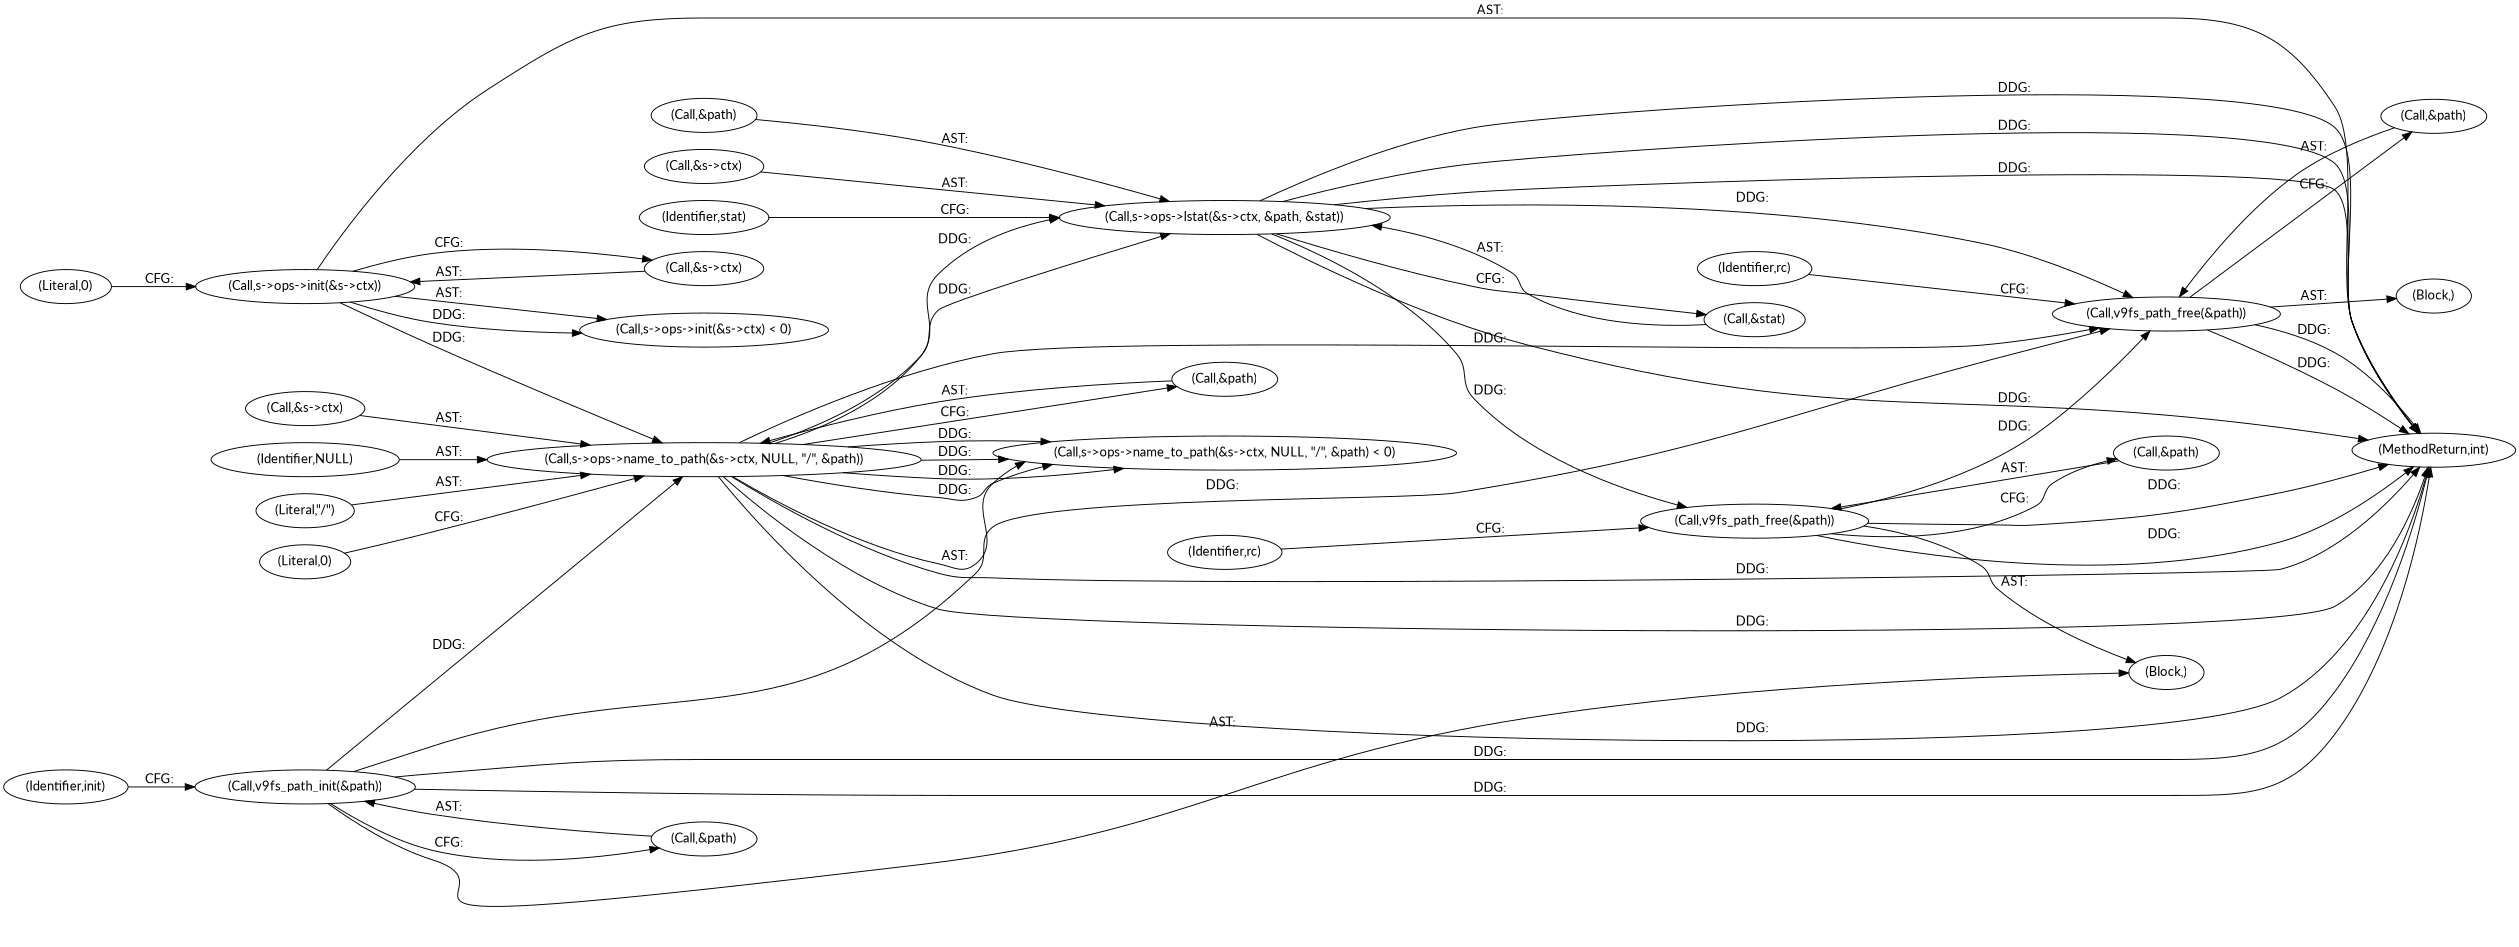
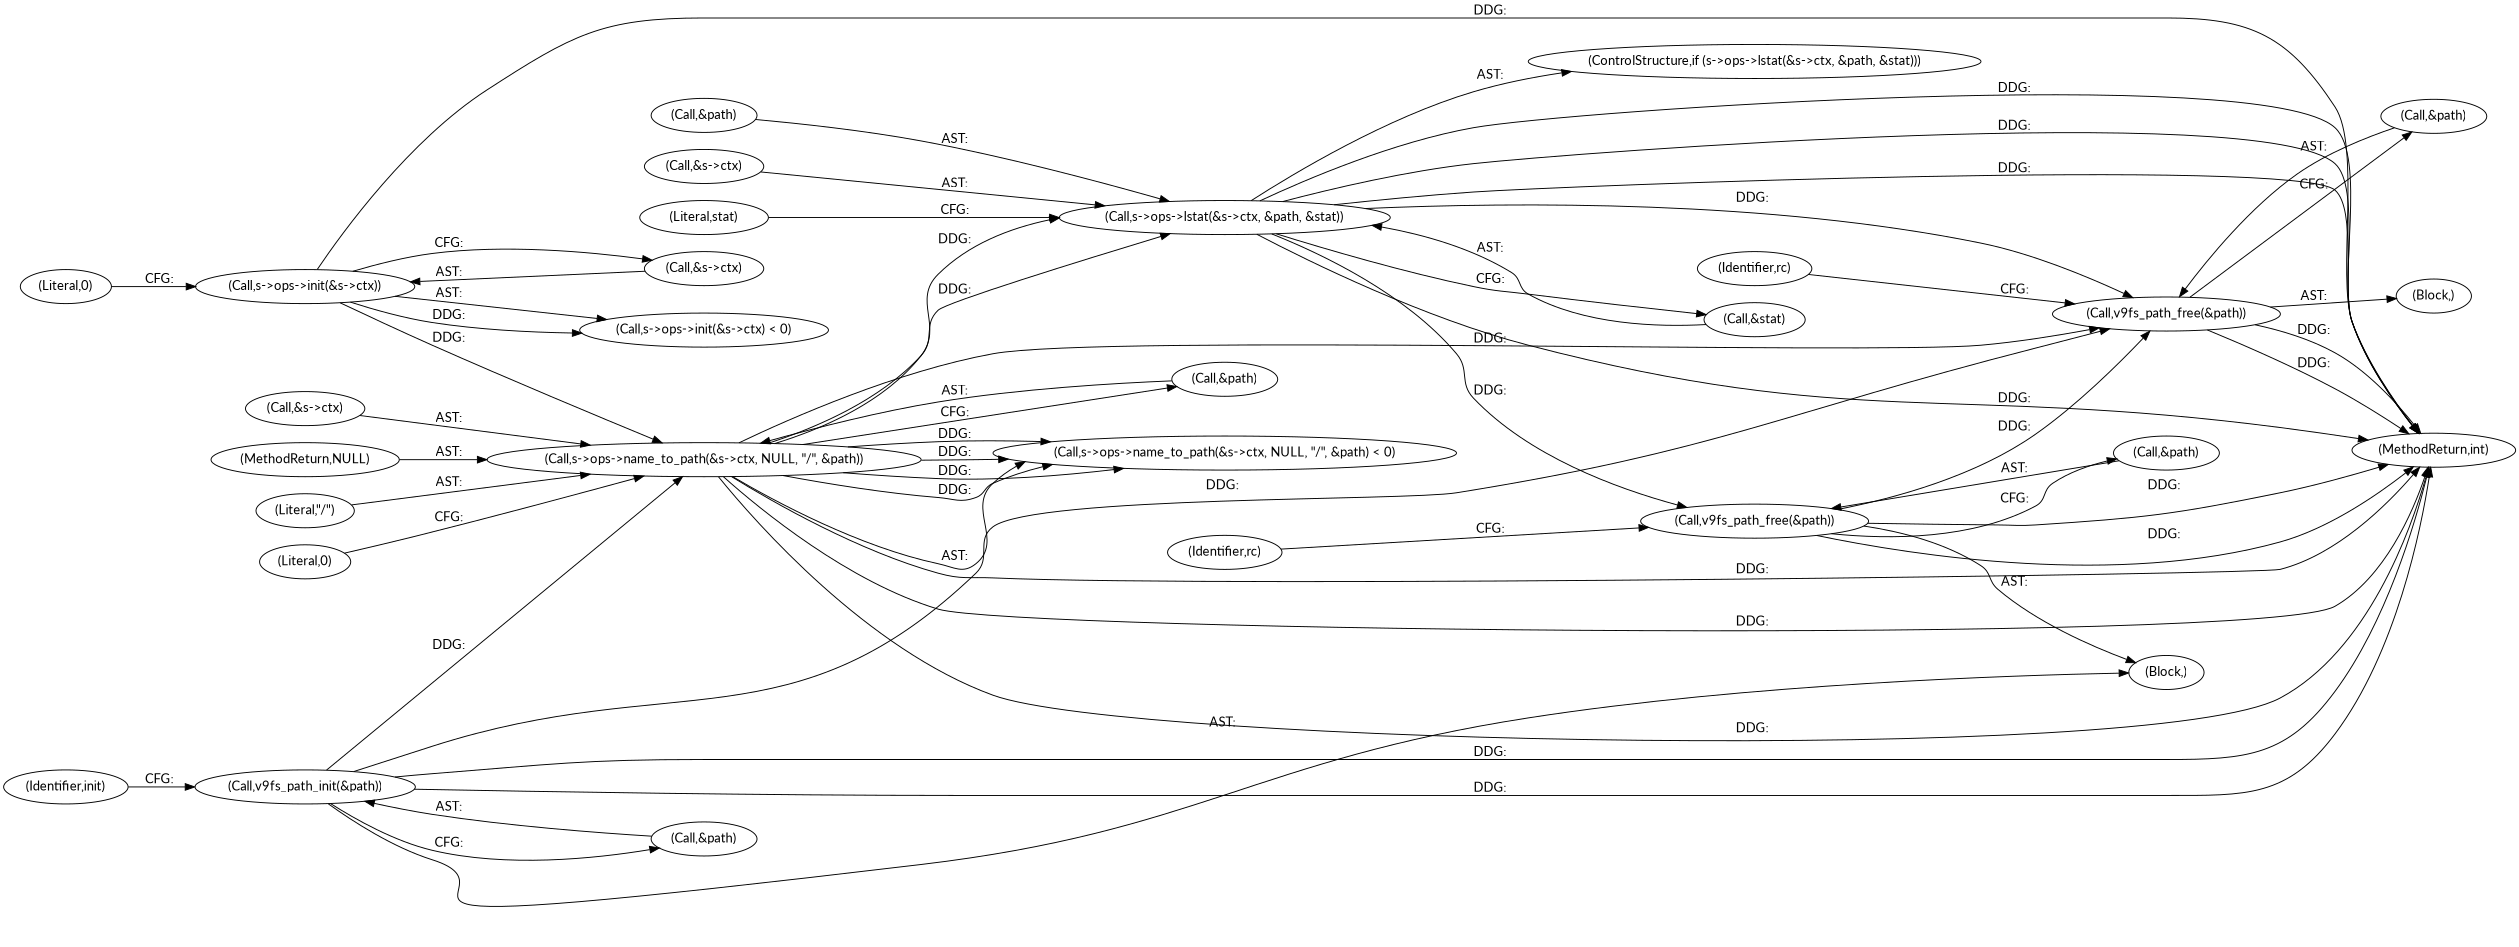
edge "(Call,s->ops->init(&s->ctx))" -> "(MethodReturn,int)": label "AST: " -> "DDG: "
node "(ControlStructure,if (s->ops->lstat(&s->ctx, &path, &stat)))": added
node "(Identifier,stat)": label "(Identifier,stat)" -> "(Literal,stat)"
node "(Identifier,NULL)": label "(Identifier,NULL)" -> "(MethodReturn,NULL)"
